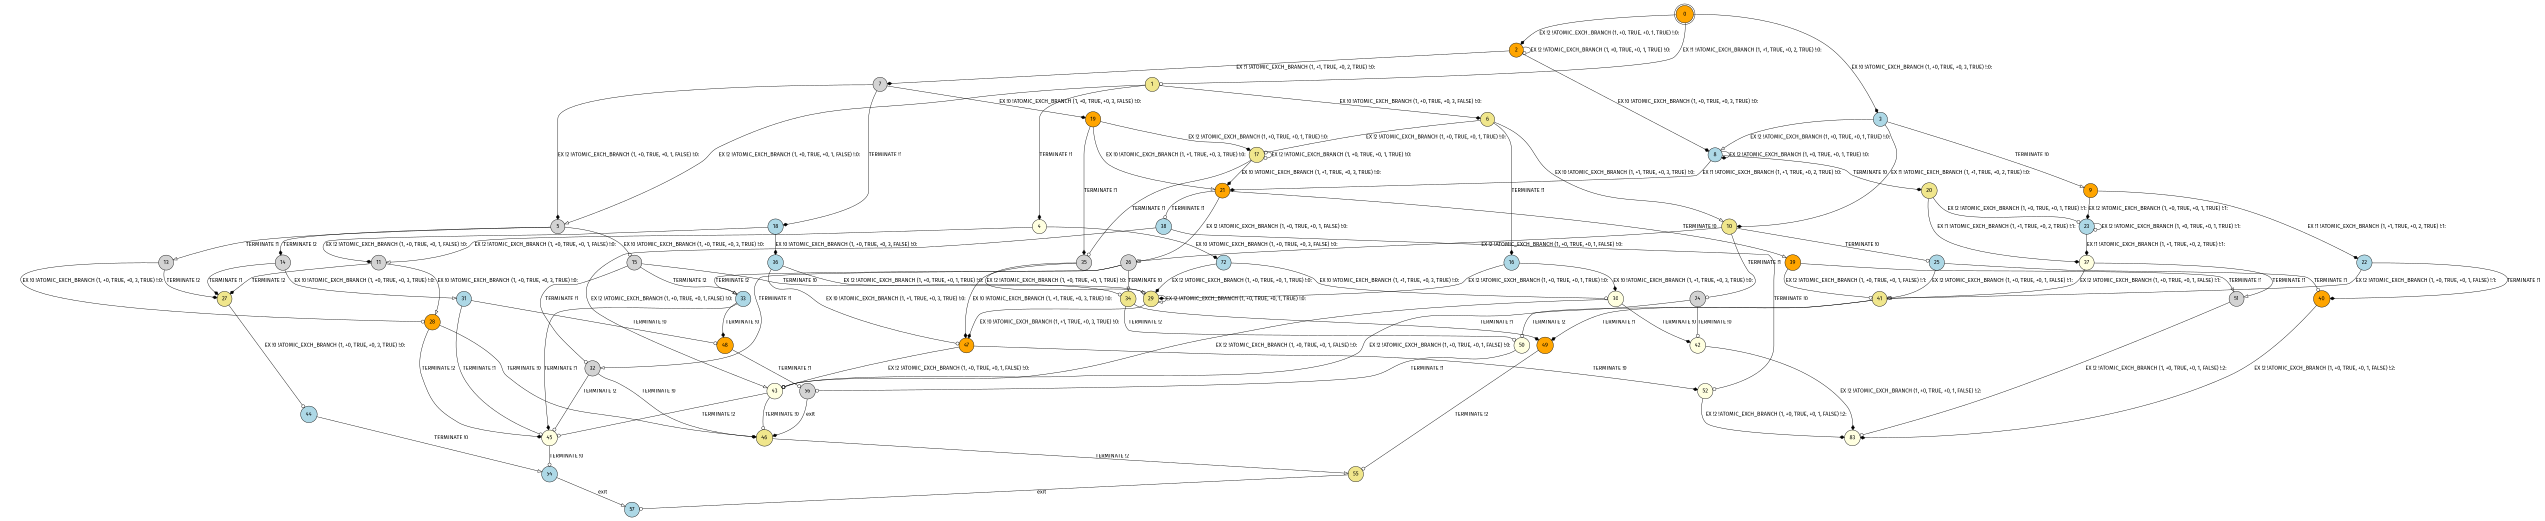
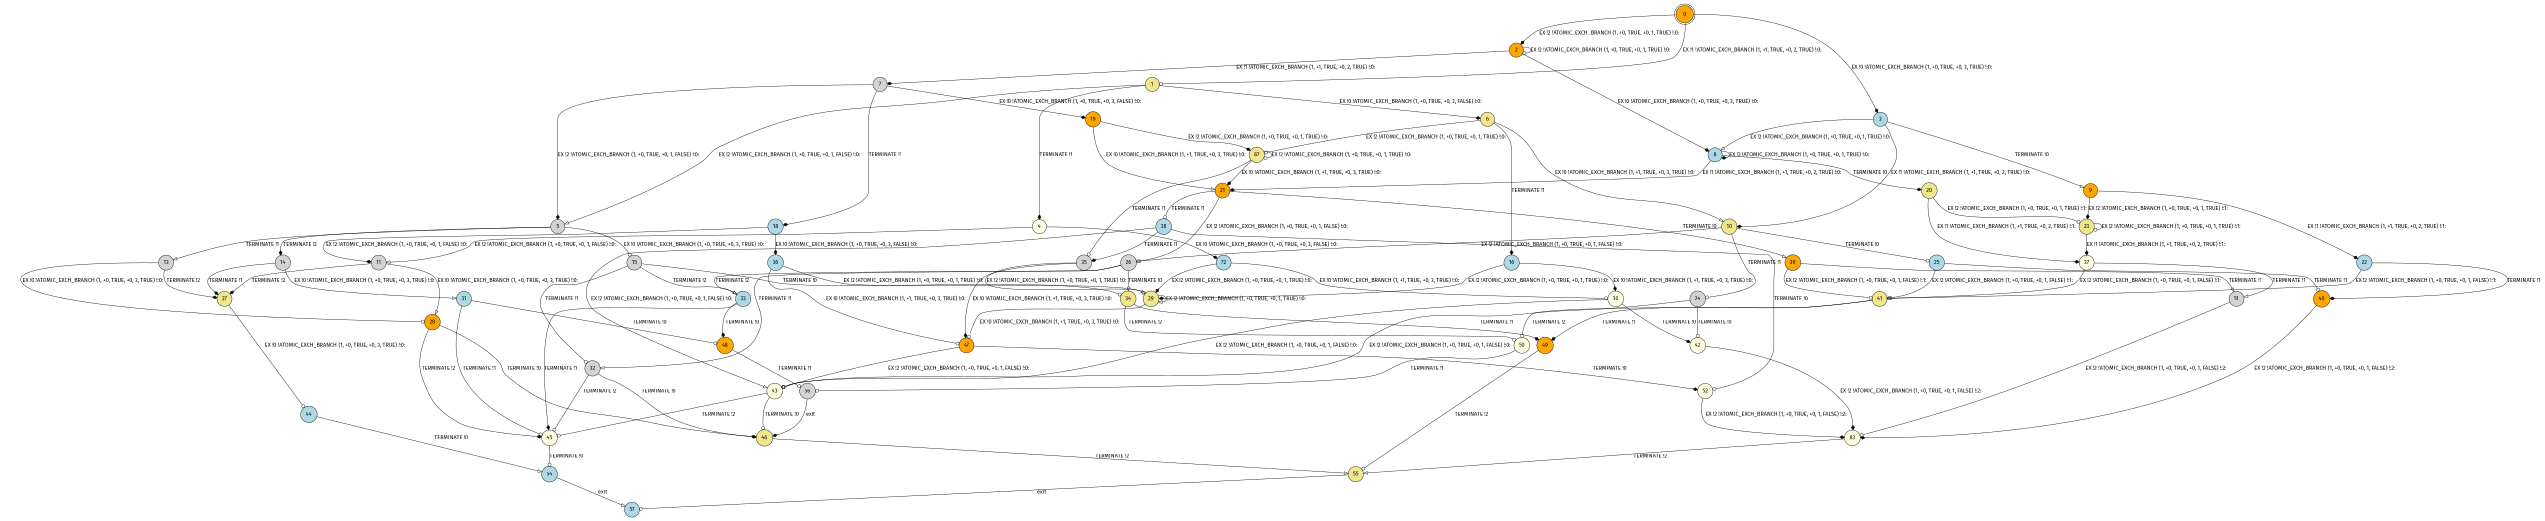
node "17": label "17" -> "87"
edge "19" -> "35": now "38" -> "35"
node "23": fillcolor lightblue -> khaki
edge "29" -> "47": arrowhead diamond -> odot
edge "83" -> "55": added, label "TERMINATE !2"
